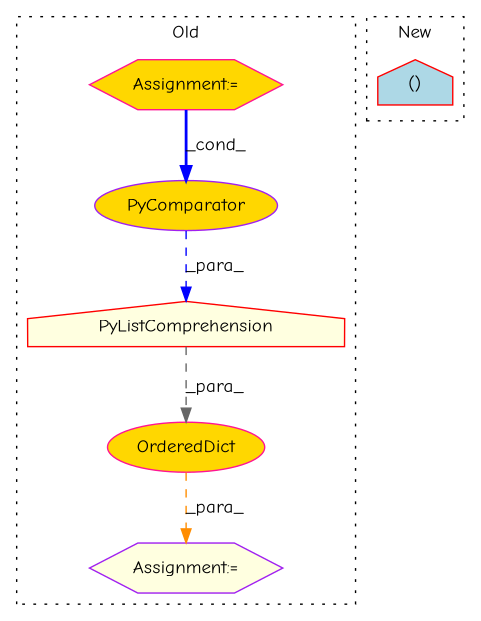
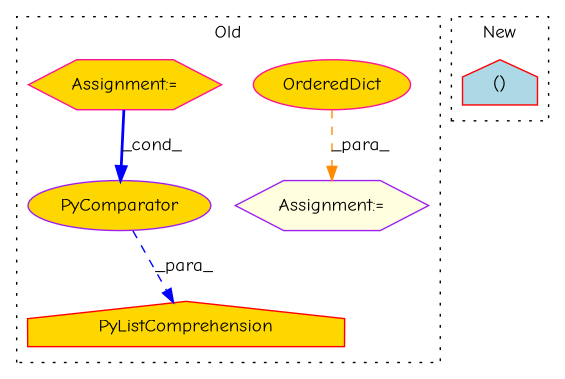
node "PyListComprehension": fillcolor lightyellow -> gold
edge "PyListComprehension" -> "OrderedDict": removed, label "_para_"
